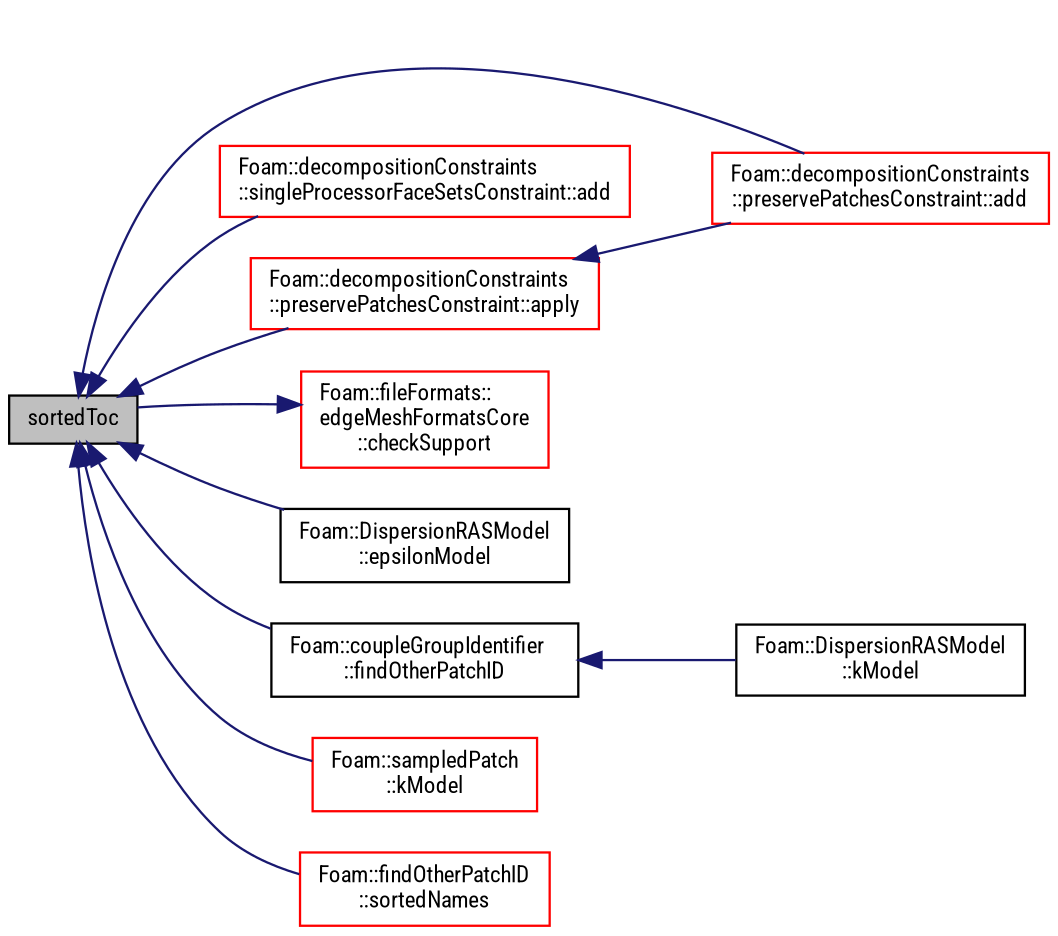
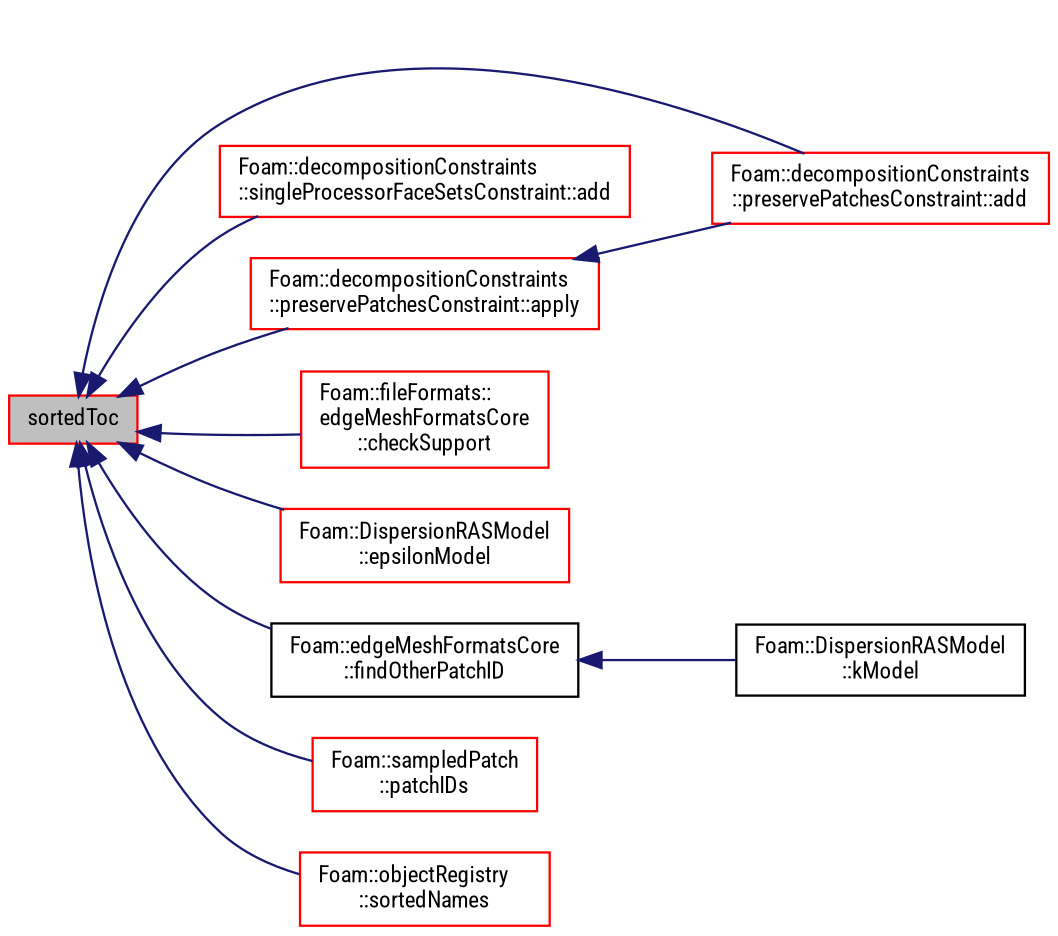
edge "sortedToc" -> "Foam::fileFormats:: edgeMeshFormatsCore ::checkSupport": reversed
node "sortedToc": color black -> red
node "Foam::DispersionRASModel ::epsilonModel": color black -> red
node "Foam::coupleGroupIdentifier ::findOtherPatchID": label "Foam::coupleGroupIdentifier ::findOtherPatchID" -> "Foam::edgeMeshFormatsCore ::findOtherPatchID"
node "Foam::sampledPatch ::kModel": label "Foam::sampledPatch ::kModel" -> "Foam::sampledPatch ::patchIDs"
node "Foam::findOtherPatchID ::sortedNames": label "Foam::findOtherPatchID ::sortedNames" -> "Foam::objectRegistry ::sortedNames"
